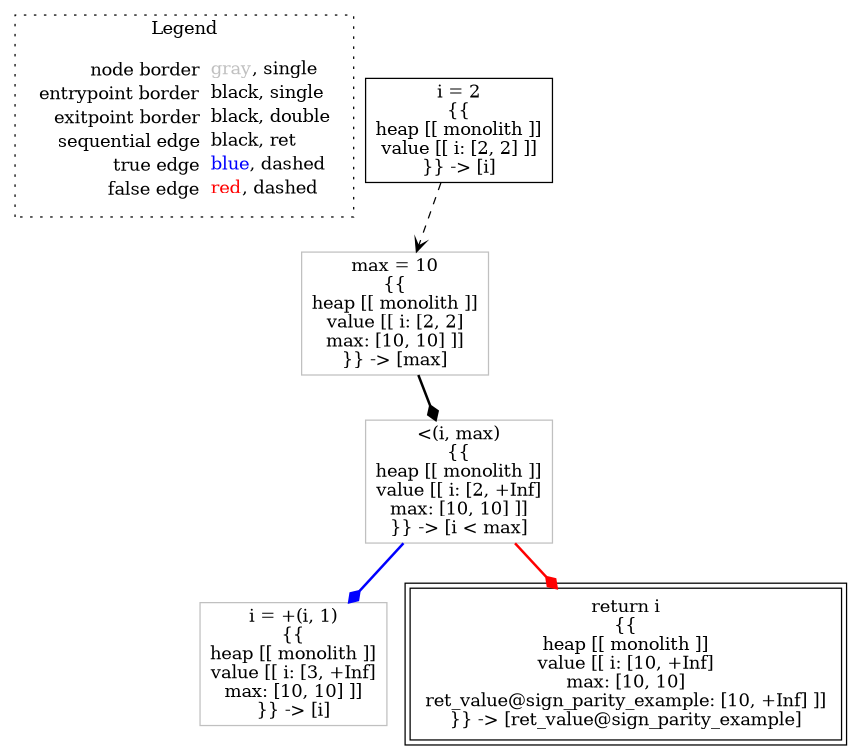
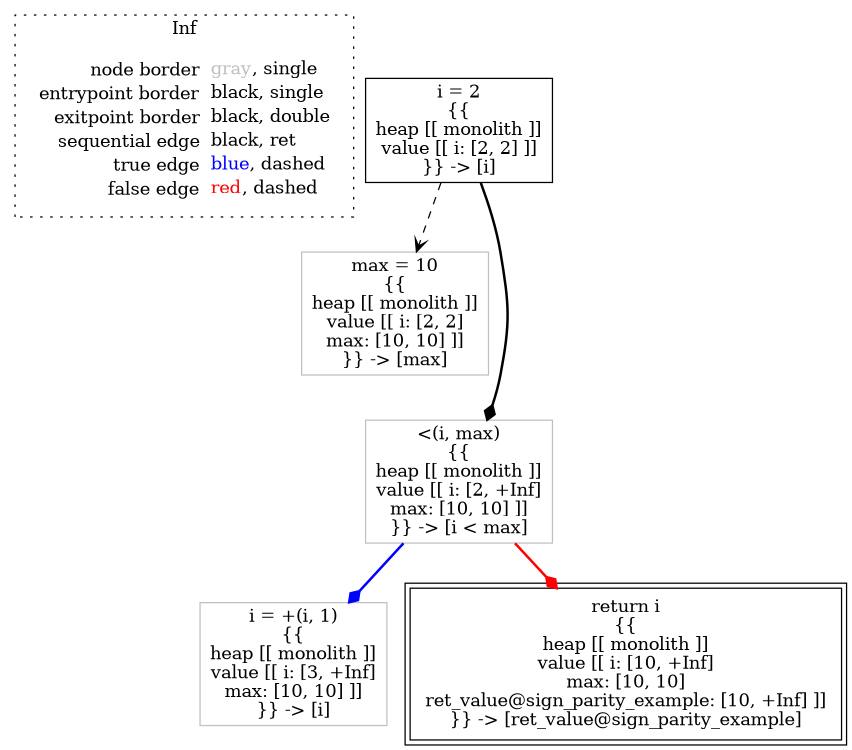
cluster "Legend": label "Legend" -> "Inf"
edge "max = 10" -> "<(i, max)": now "i = 2" -> "<(i, max)"
